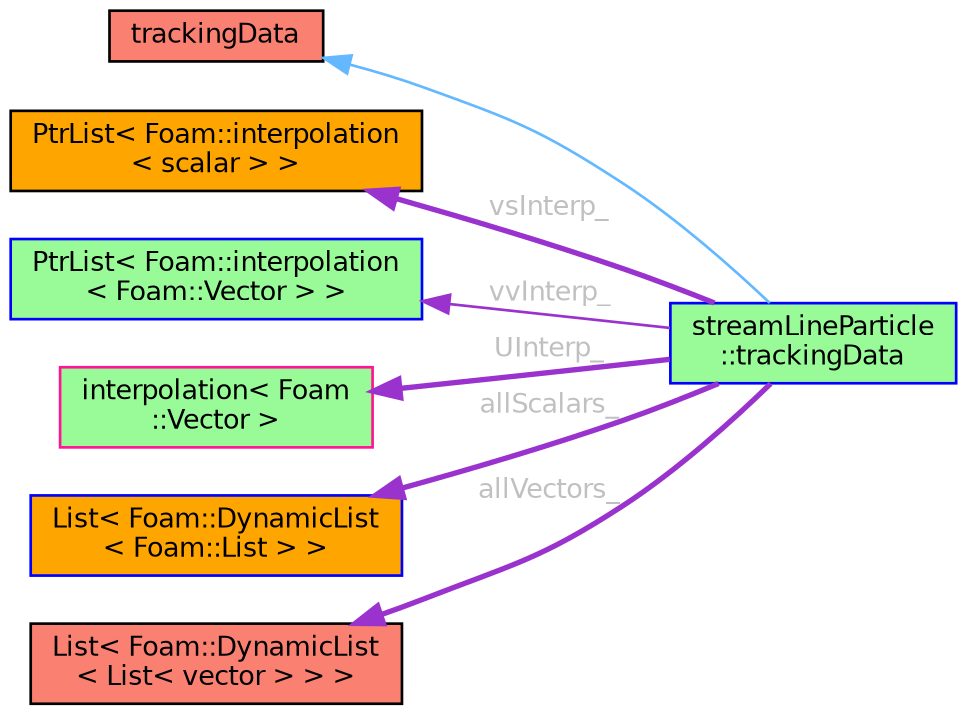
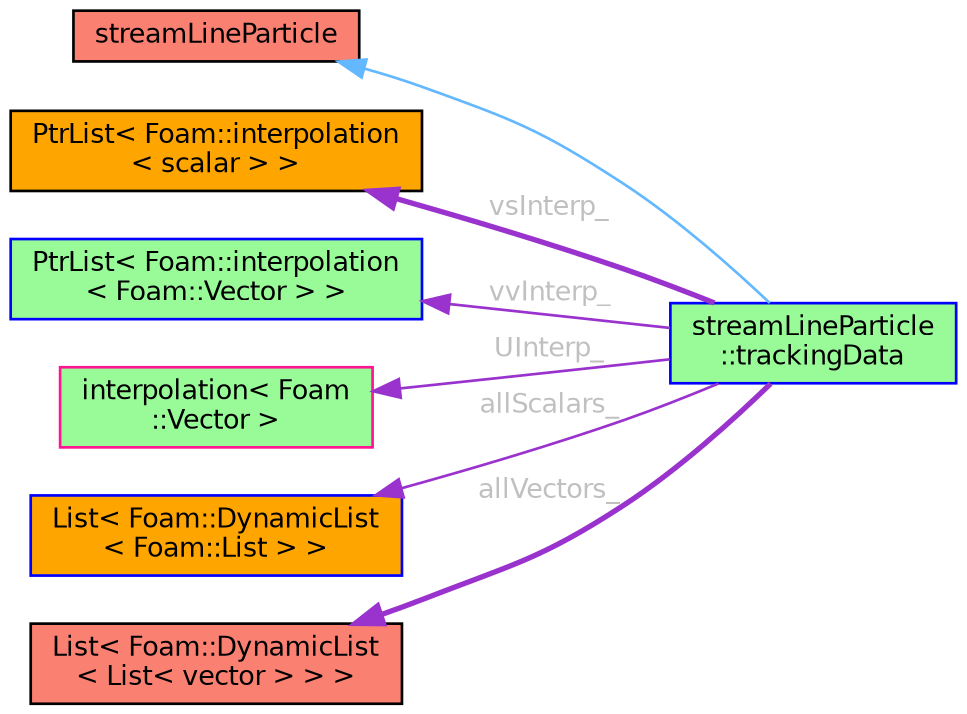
node "trackingData": label "trackingData" -> "streamLineParticle"
edge "streamLineParticle ::trackingData" -> "interpolation< Foam ::Vector >": style bold -> solid
edge "streamLineParticle ::trackingData" -> "List< Foam::DynamicList < Foam::List > >": style bold -> solid
